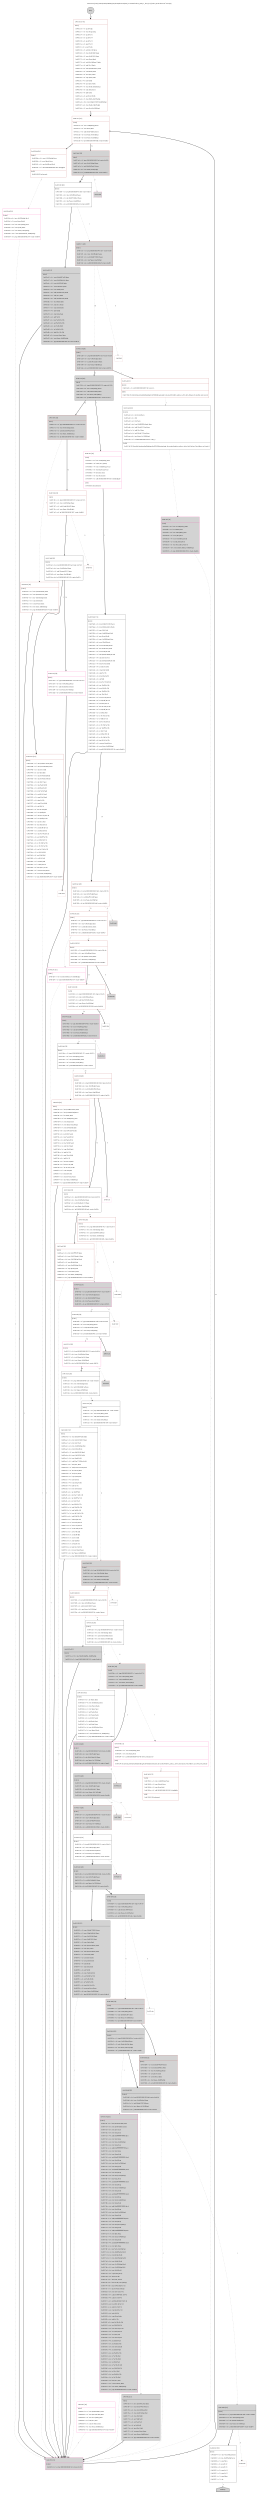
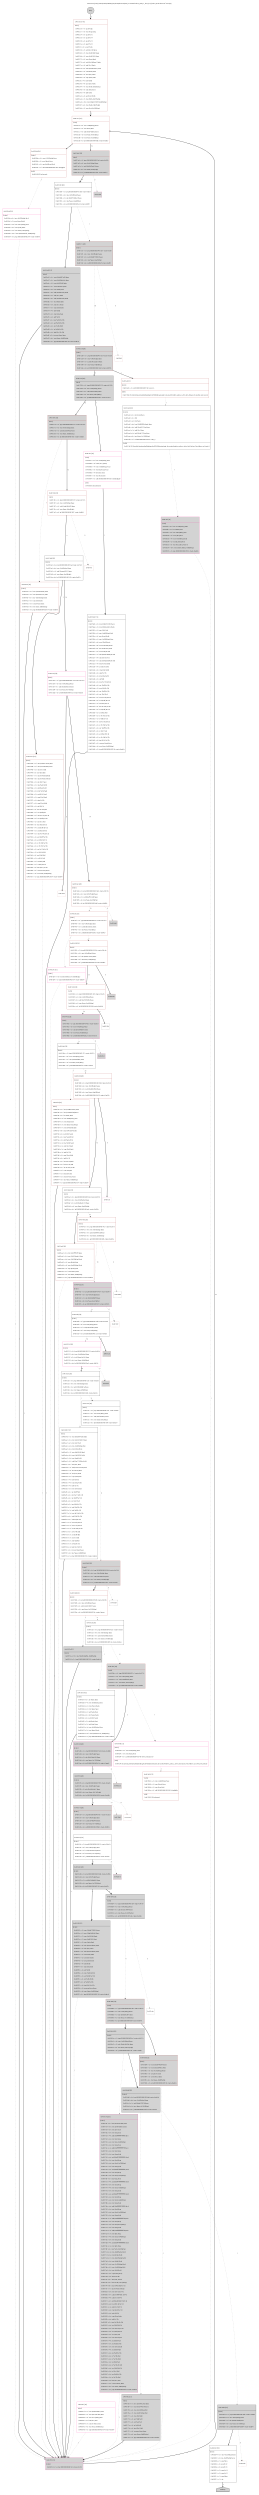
edge "0x4019e9 [172]" -> "0x4013e0 [28]": now "0x4013c4 [28]" -> "0x4013e0 [28]"
edge "0x401610 [28]" -> "0x40162c [28]": removed, label "5"
edge "0x402004 [18]" -> "Desktop": style dotted -> bold
